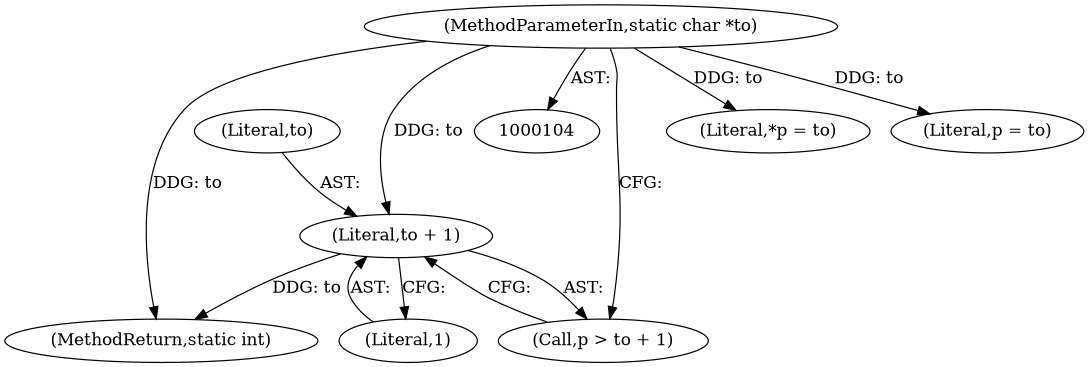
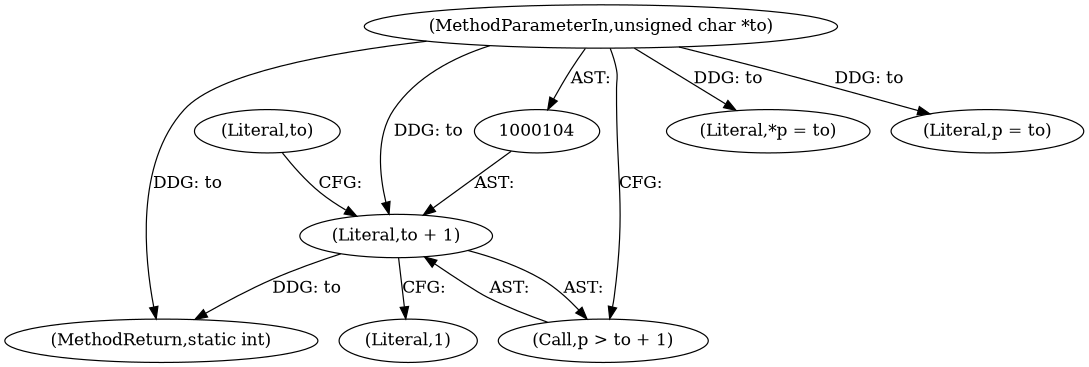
node "(MethodParameterIn,static char *to)": label "(MethodParameterIn,static char *to)" -> "(MethodParameterIn,unsigned char *to)"
edge "(Literal,to)" -> "(Literal,to + 1)": label "AST: " -> "CFG: "
edge "(Call,p > to + 1)" -> "(Literal,to + 1)": label "CFG: " -> "AST: "
edge "(Literal,1)" -> "(Literal,to + 1)": now "1000104" -> "(Literal,to + 1)"
